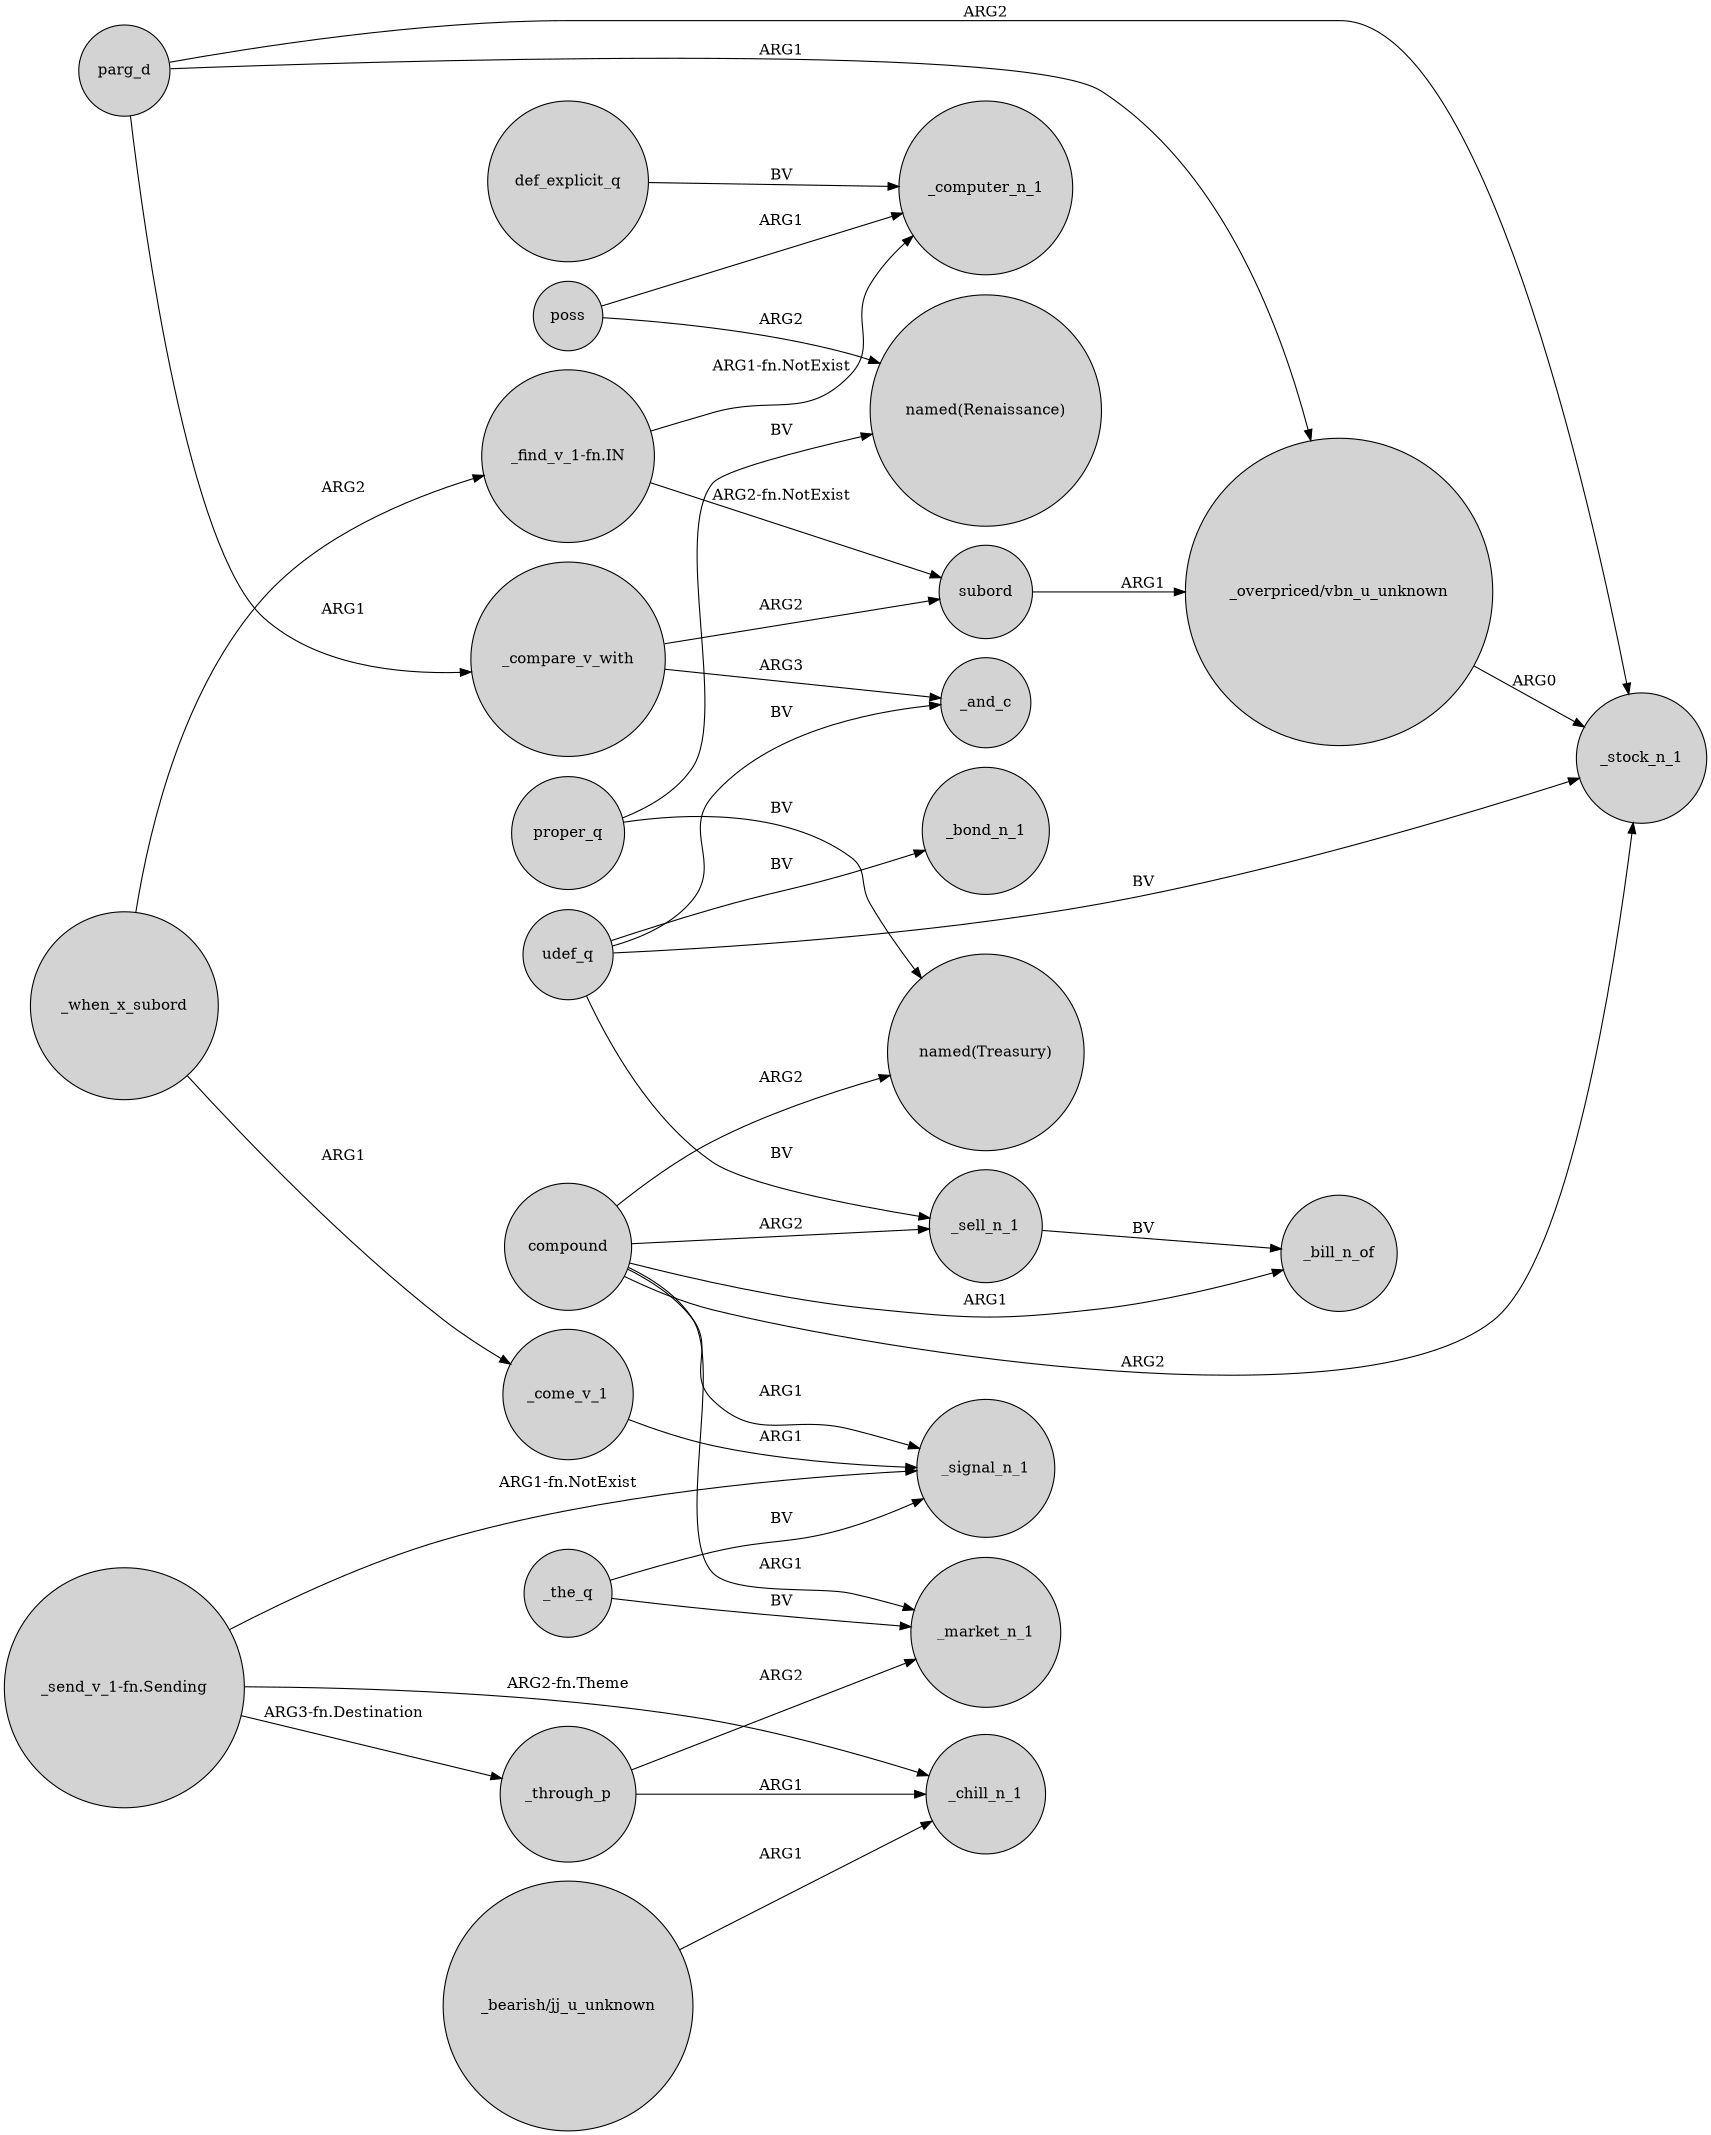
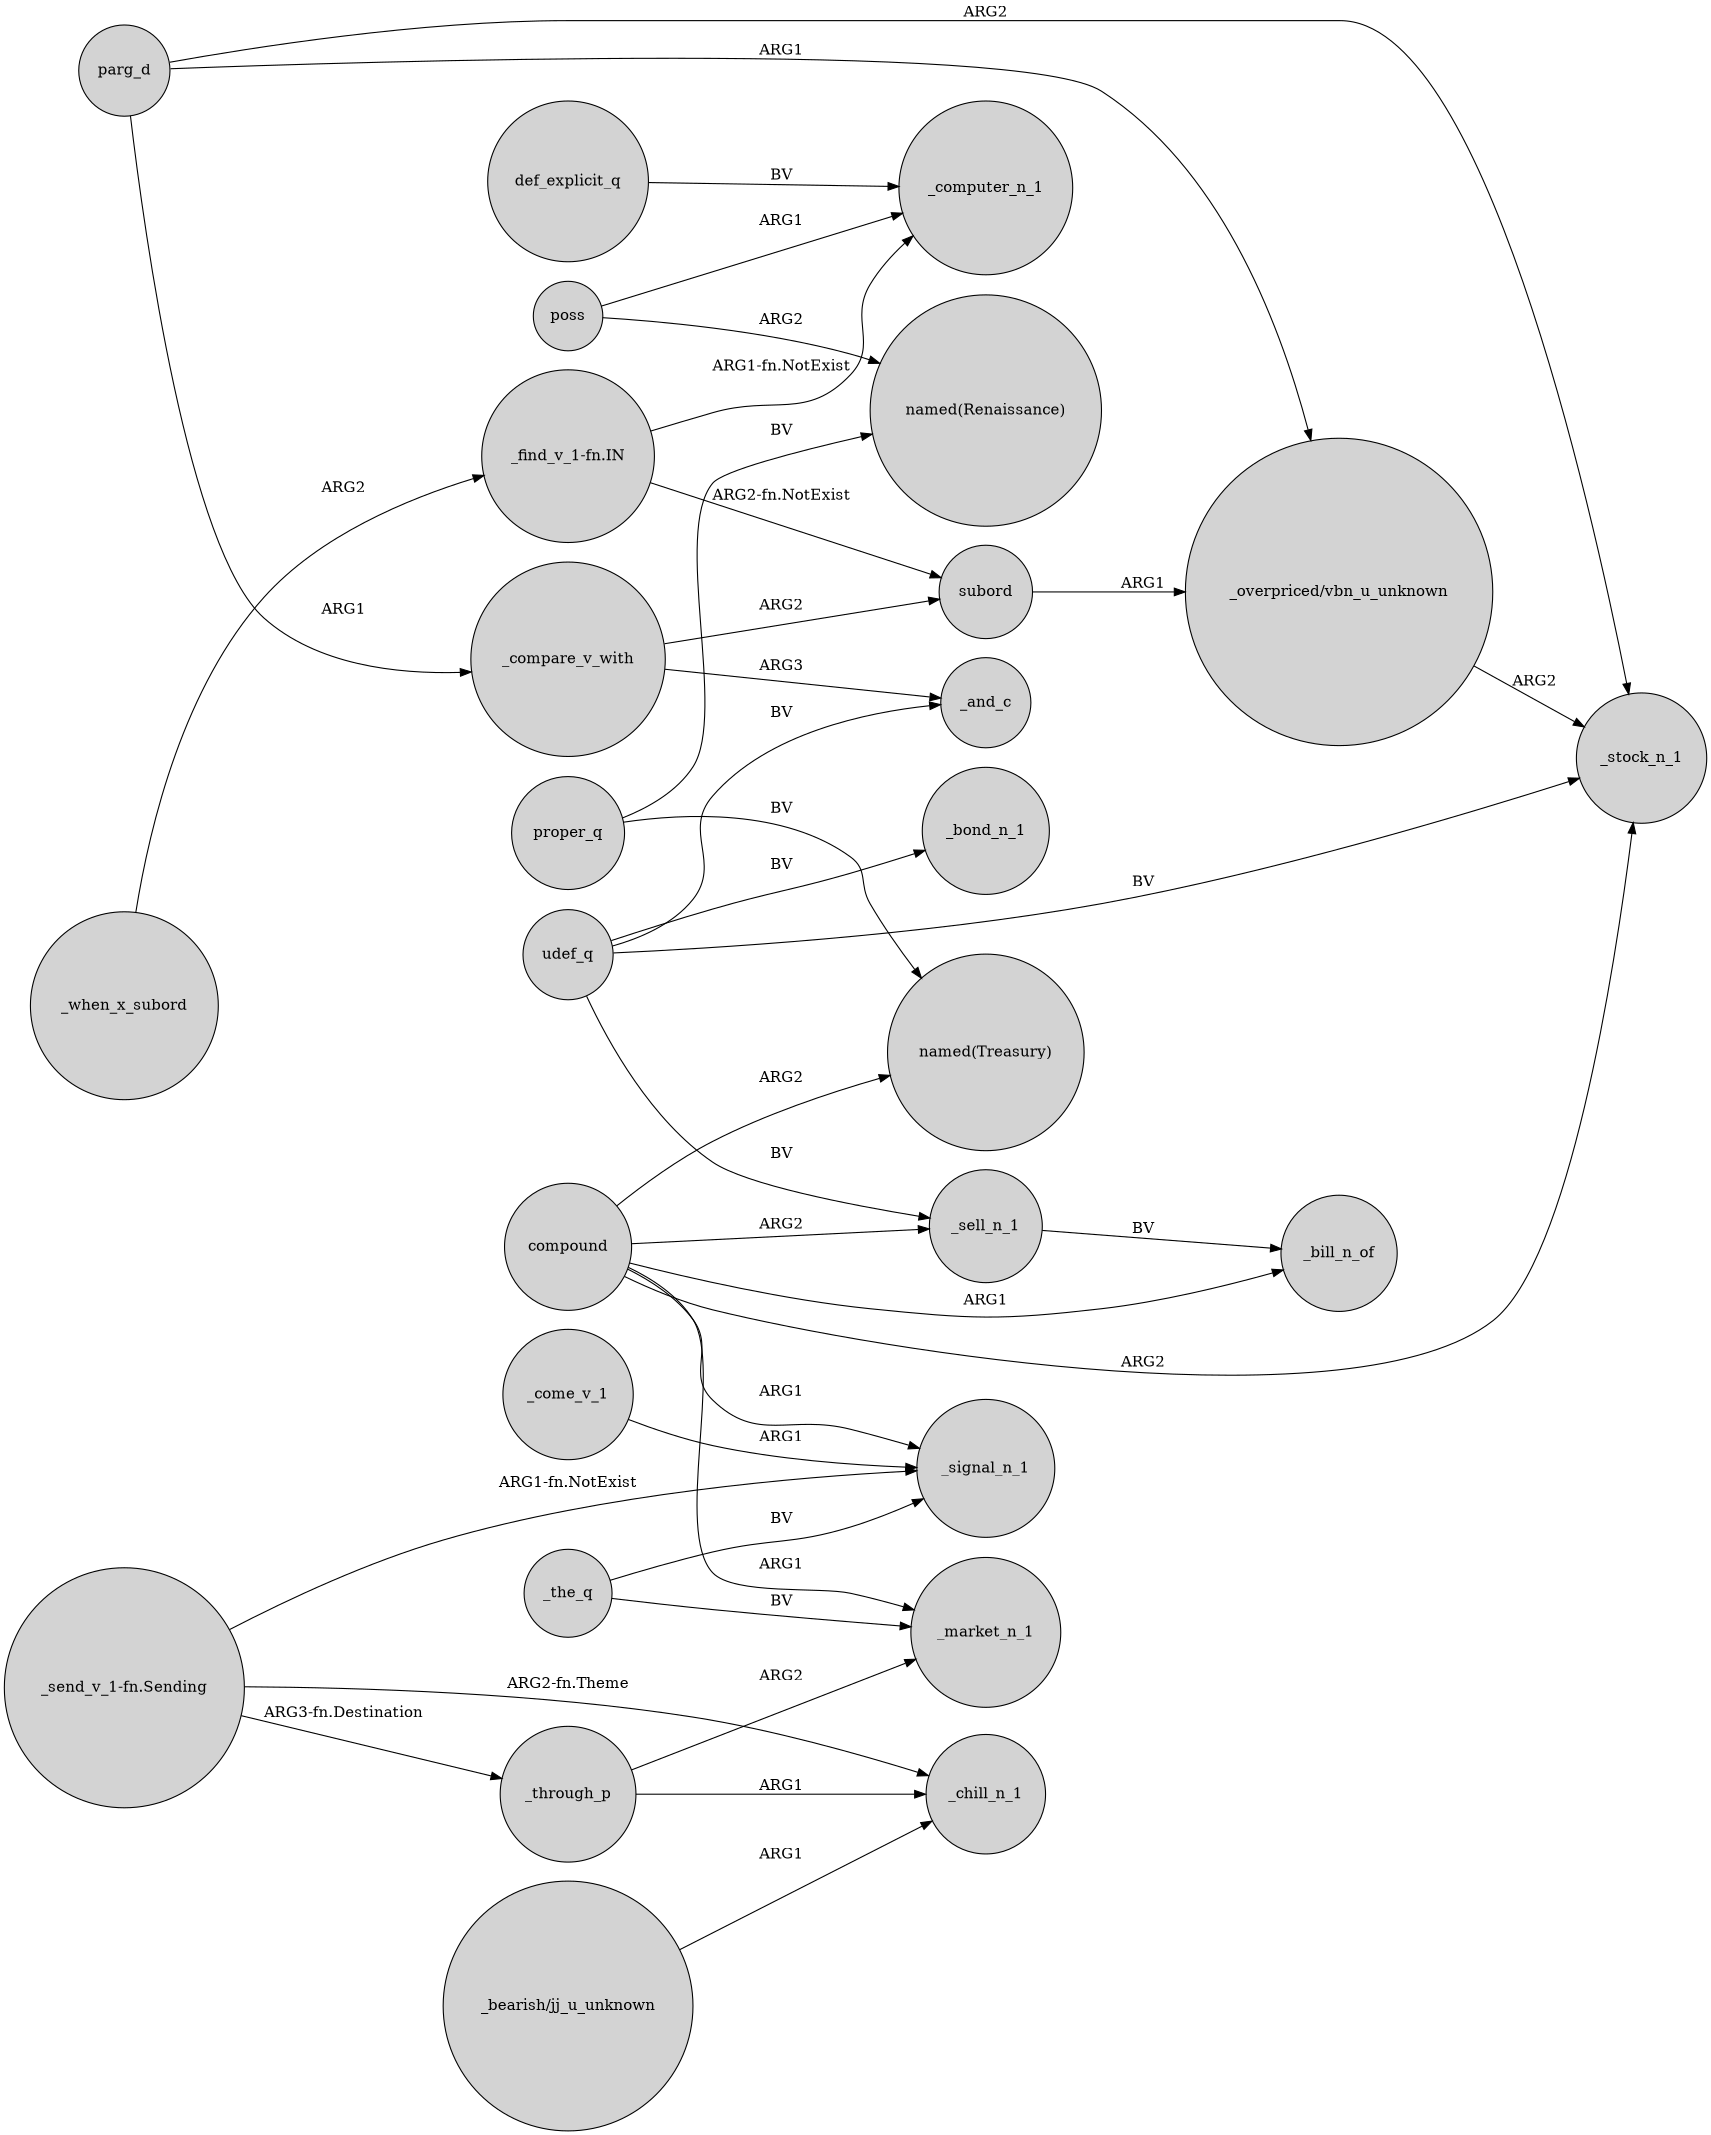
edge "_overpriced/vbn_u_unknown" -> "_stock_n_1": label "ARG0" -> "ARG2"
edge "_when_x_subord" -> "_come_v_1": removed, label "ARG1"
